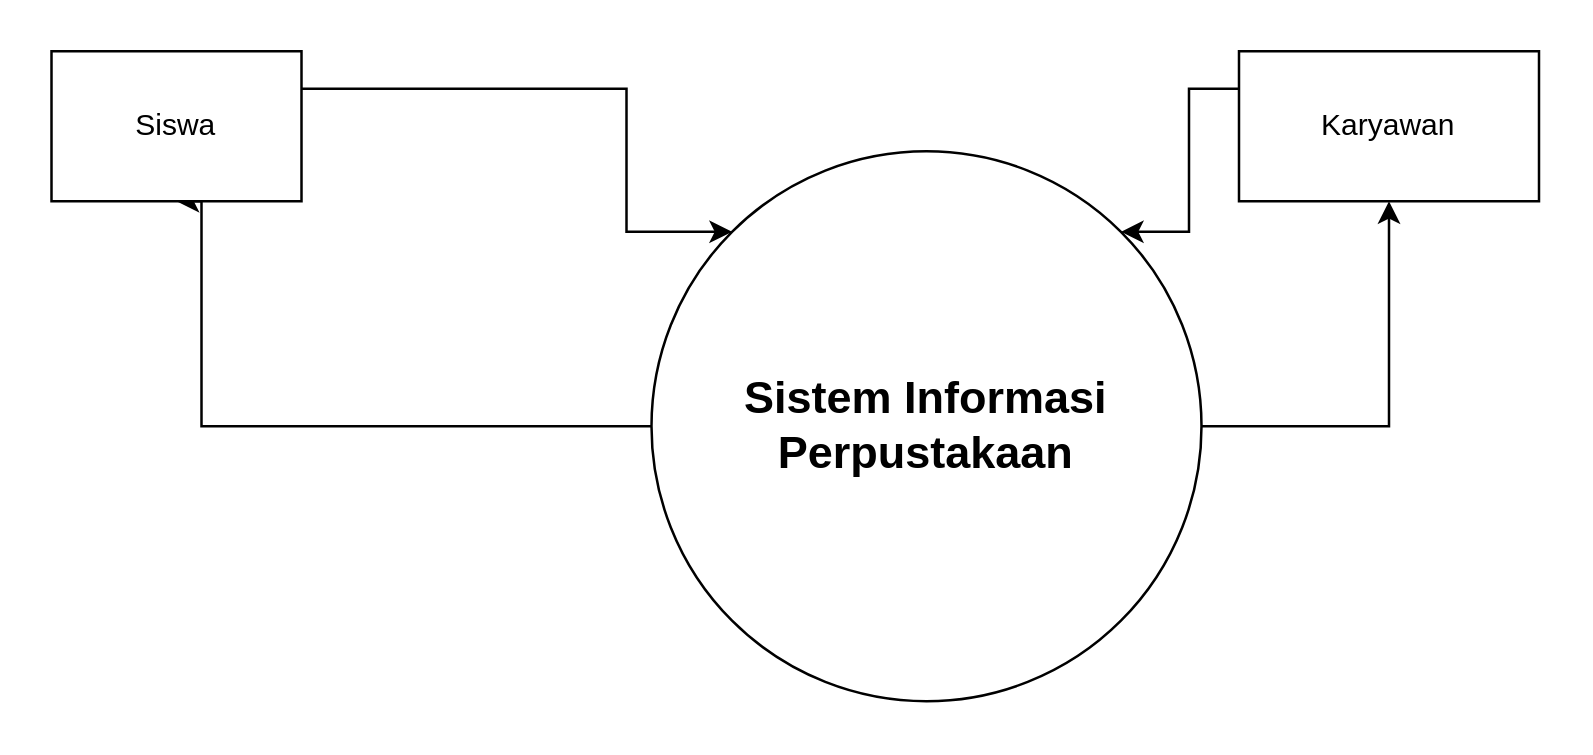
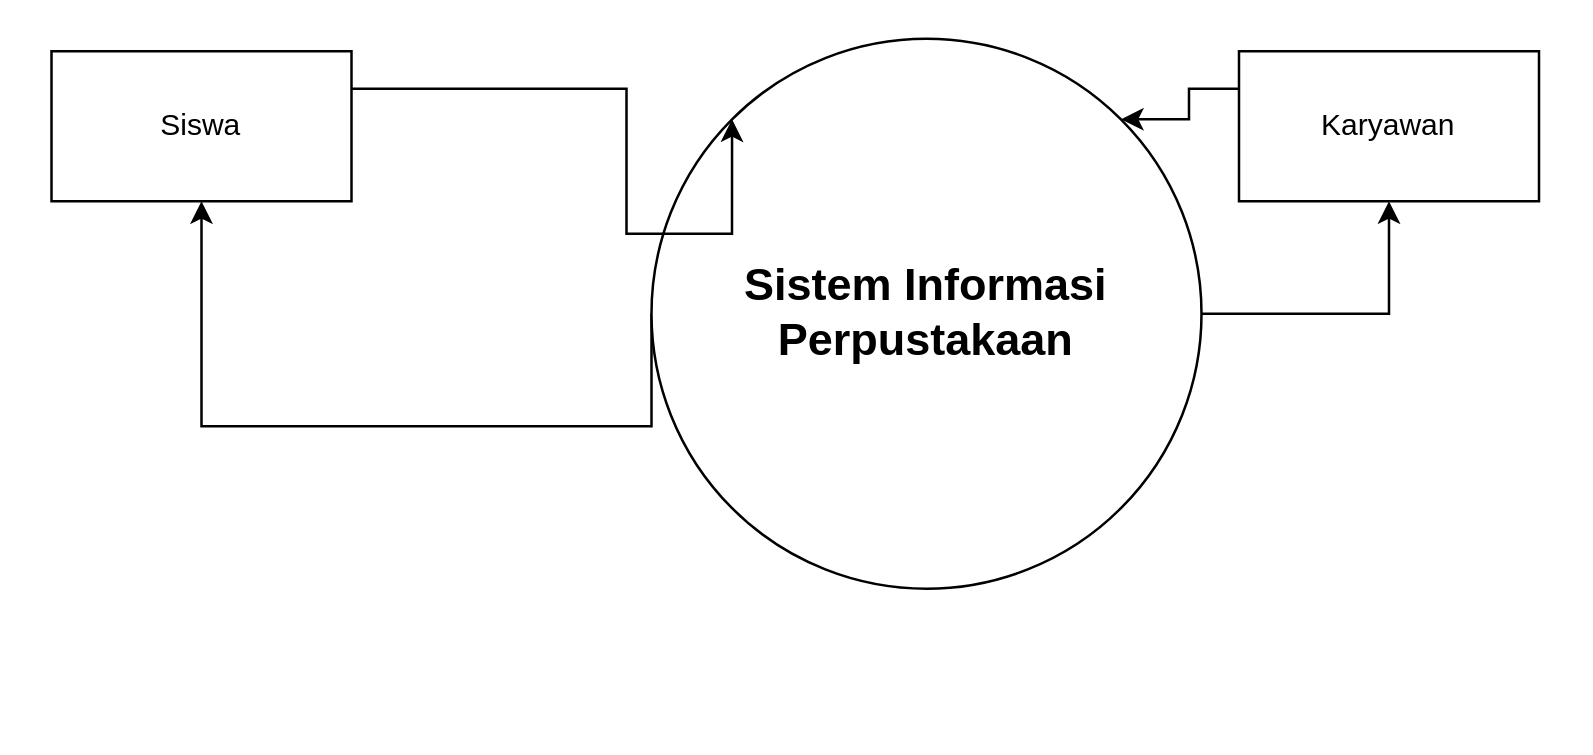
node "Siswa": size 250x150 -> 300x150
node "Sistem Informasi Perpustakaan": moved (926, 426) -> (926, 314)
